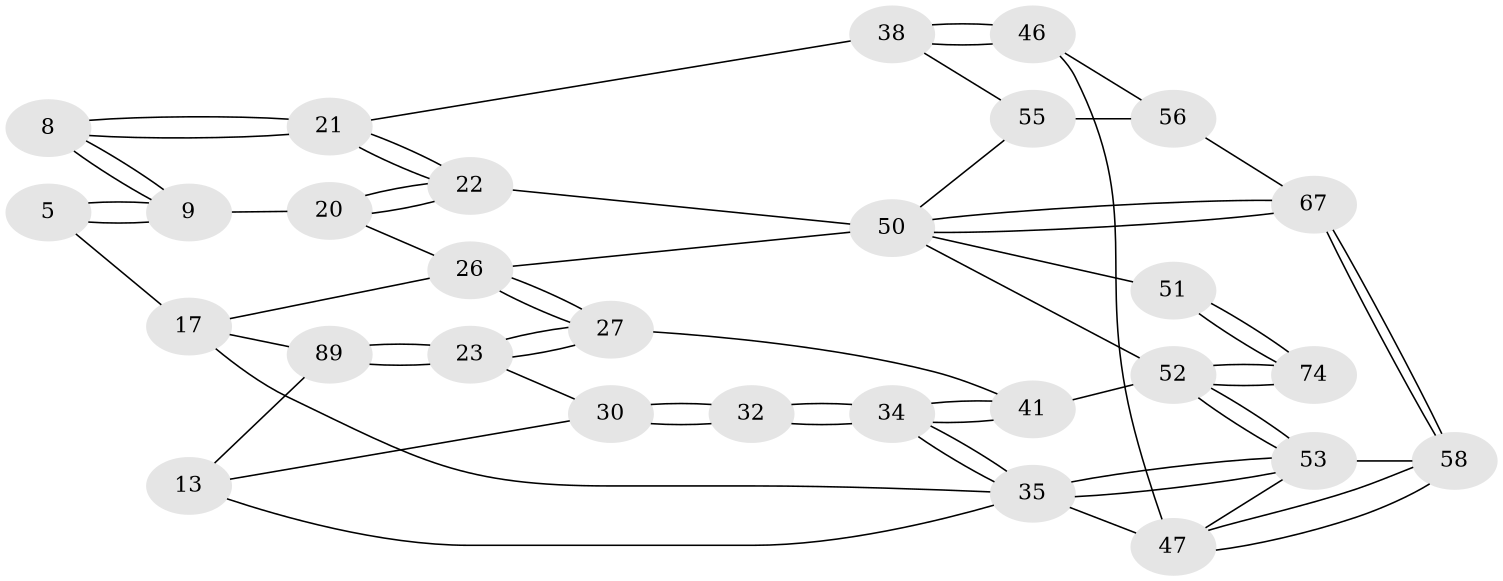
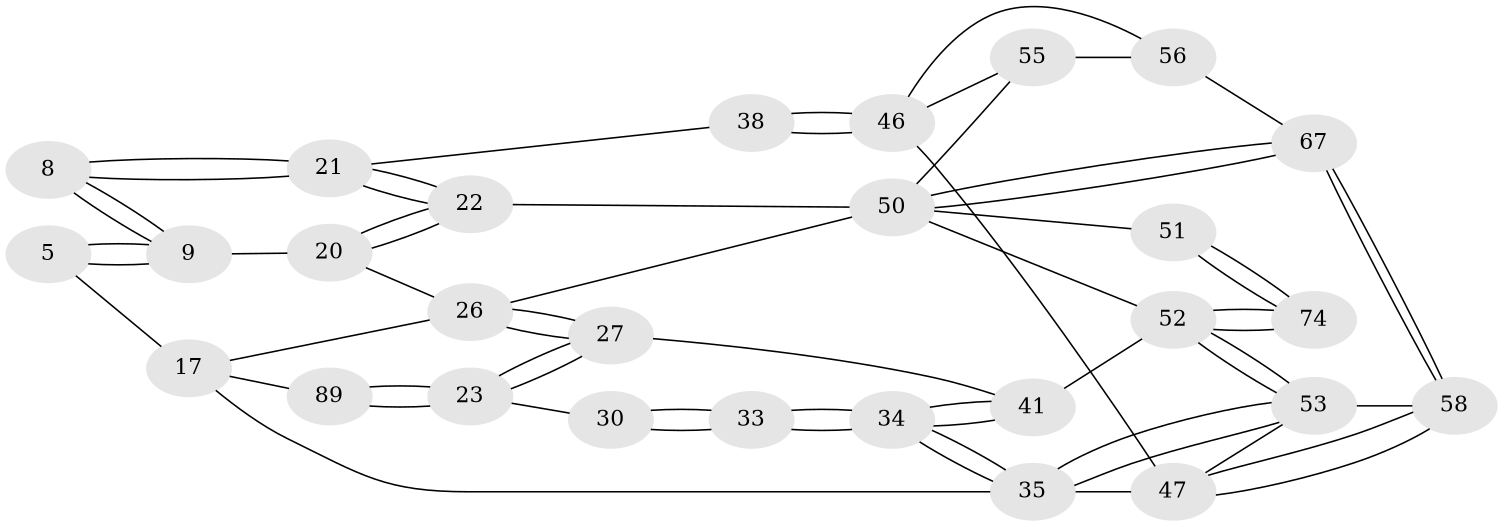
edge "38" -- "55": now "46" -- "55"
node "32": label "32" -> "33"
node "13": removed
